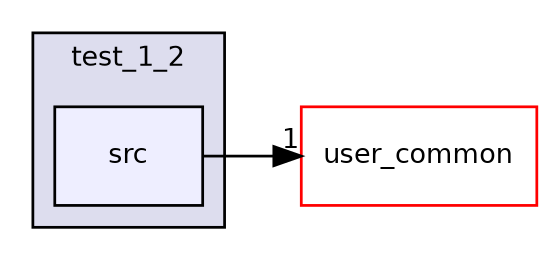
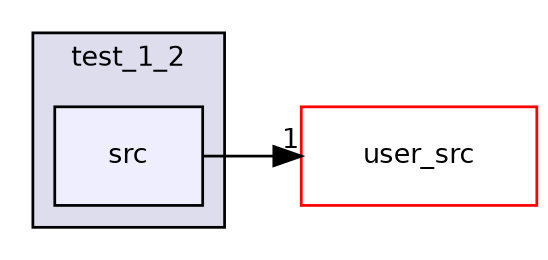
node "user_common": label "user_common" -> "user_src"
